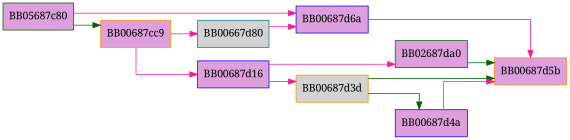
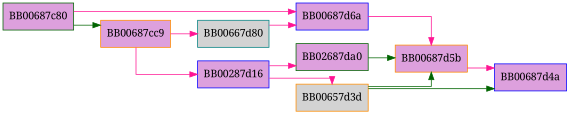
node "BB05687c80": label "BB05687c80" -> "BB00687c80"
node "BB00687d16": label "BB00687d16" -> "BB00287d16"
edge "BB00687d4a" -> "BB00687d5b": reversed
node "BB00687d3d": label "BB00687d3d" -> "BB00657d3d"
